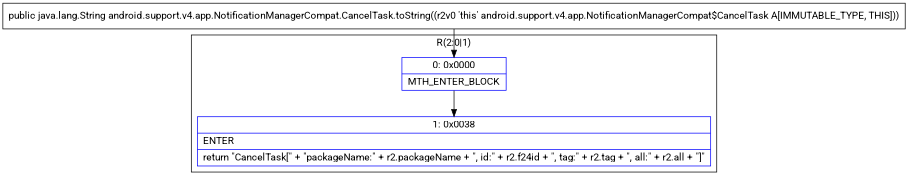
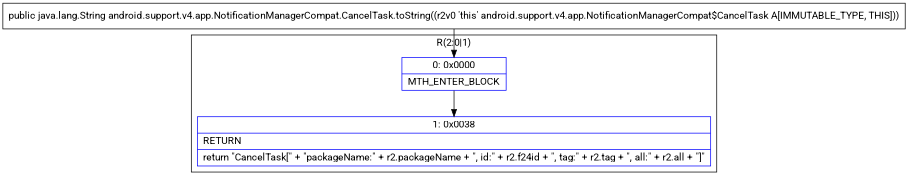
node "1: 0x0038": text "ENTER" -> "RETURN"
